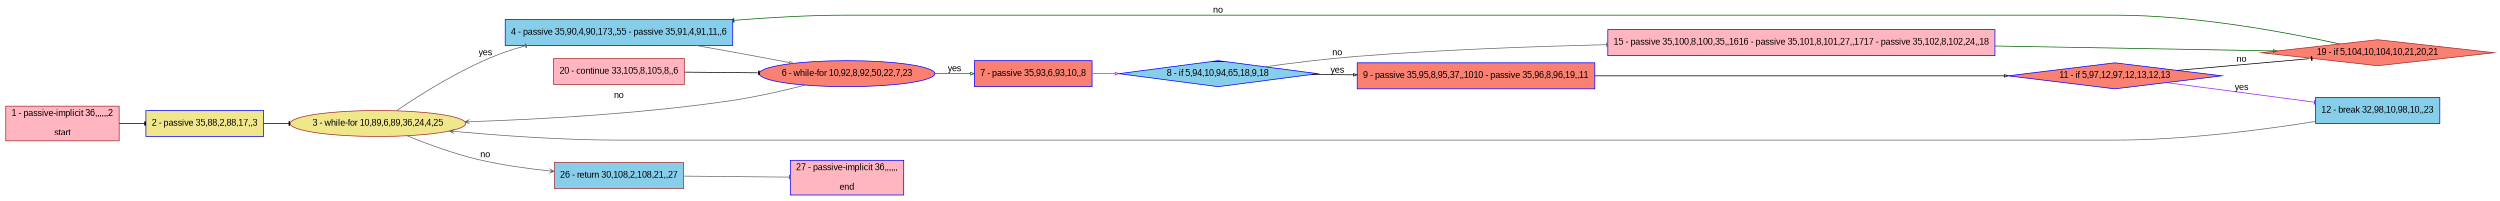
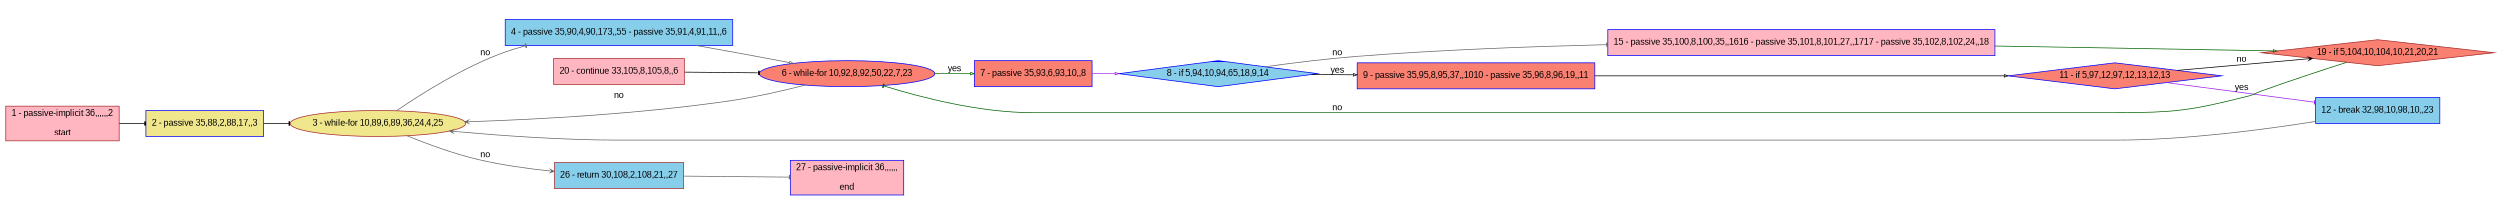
edge "19 - if 5,104,10,104,10,21,20,21" -> "4 - passive 35,90,4,90,173,,55 - passive 35,91,4,91,11,,6": now "19 - if 5,104,10,104,10,21,20,21" -> "6 - while-for 10,92,8,92,50,22,7,23"
edge "3 - while-for 10,89,6,89,36,24,4,25" -> "4 - passive 35,90,4,90,173,,55 - passive 35,91,4,91,11,,6": label "yes" -> "no"
edge "11 - if 5,97,12,97,12,13,12,13" -> "19 - if 5,104,10,104,10,21,20,21": arrowhead tee -> vee
node "8 - if 5,94,10,94,65,18,9,18": label "8 - if 5,94,10,94,65,18,9,18" -> "8 - if 5,94,10,94,65,18,9,14"
